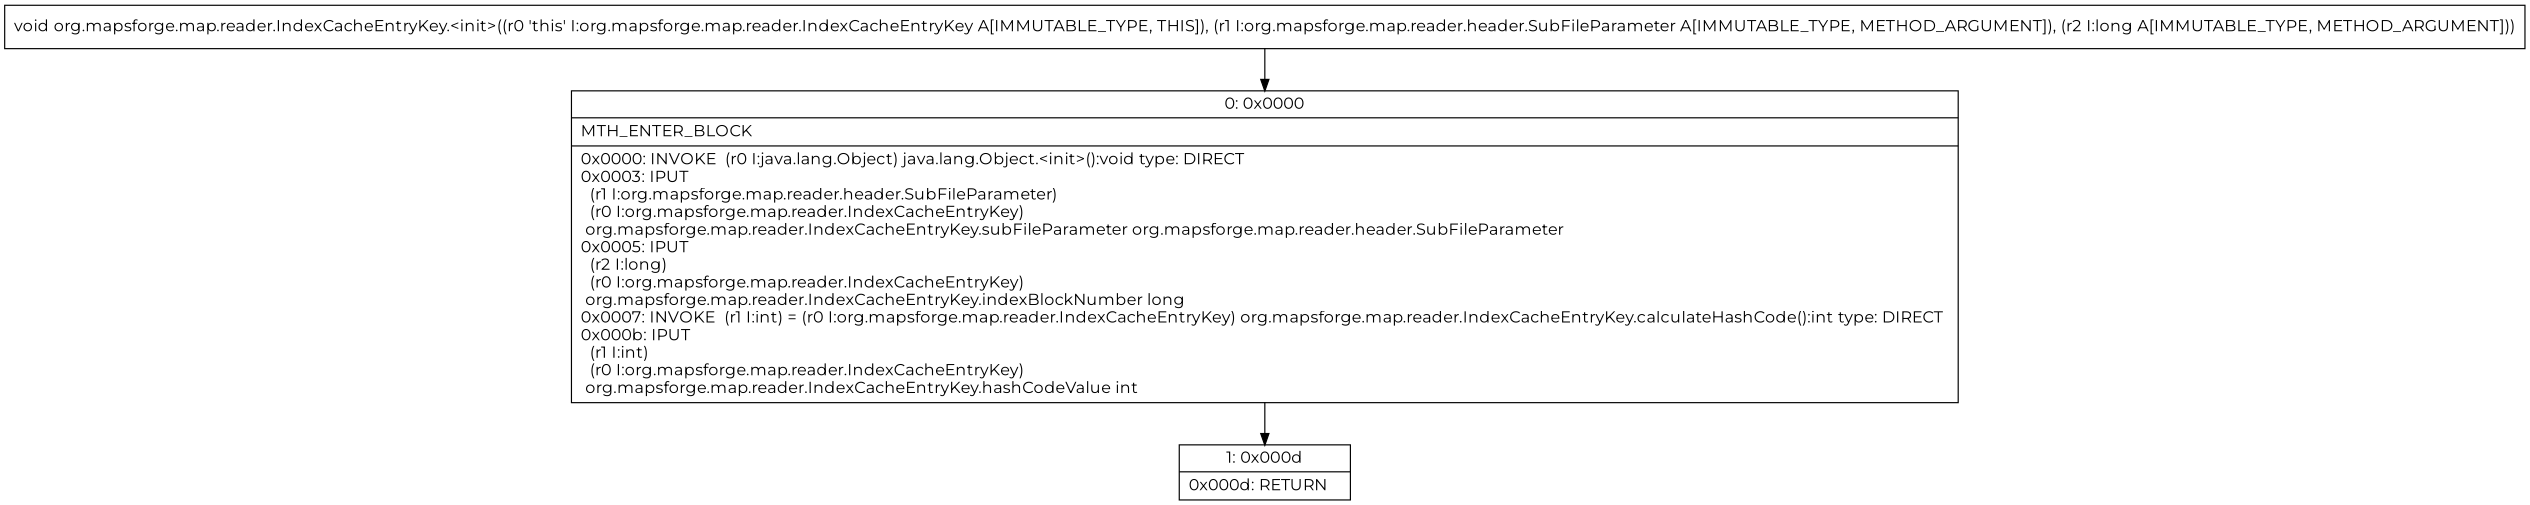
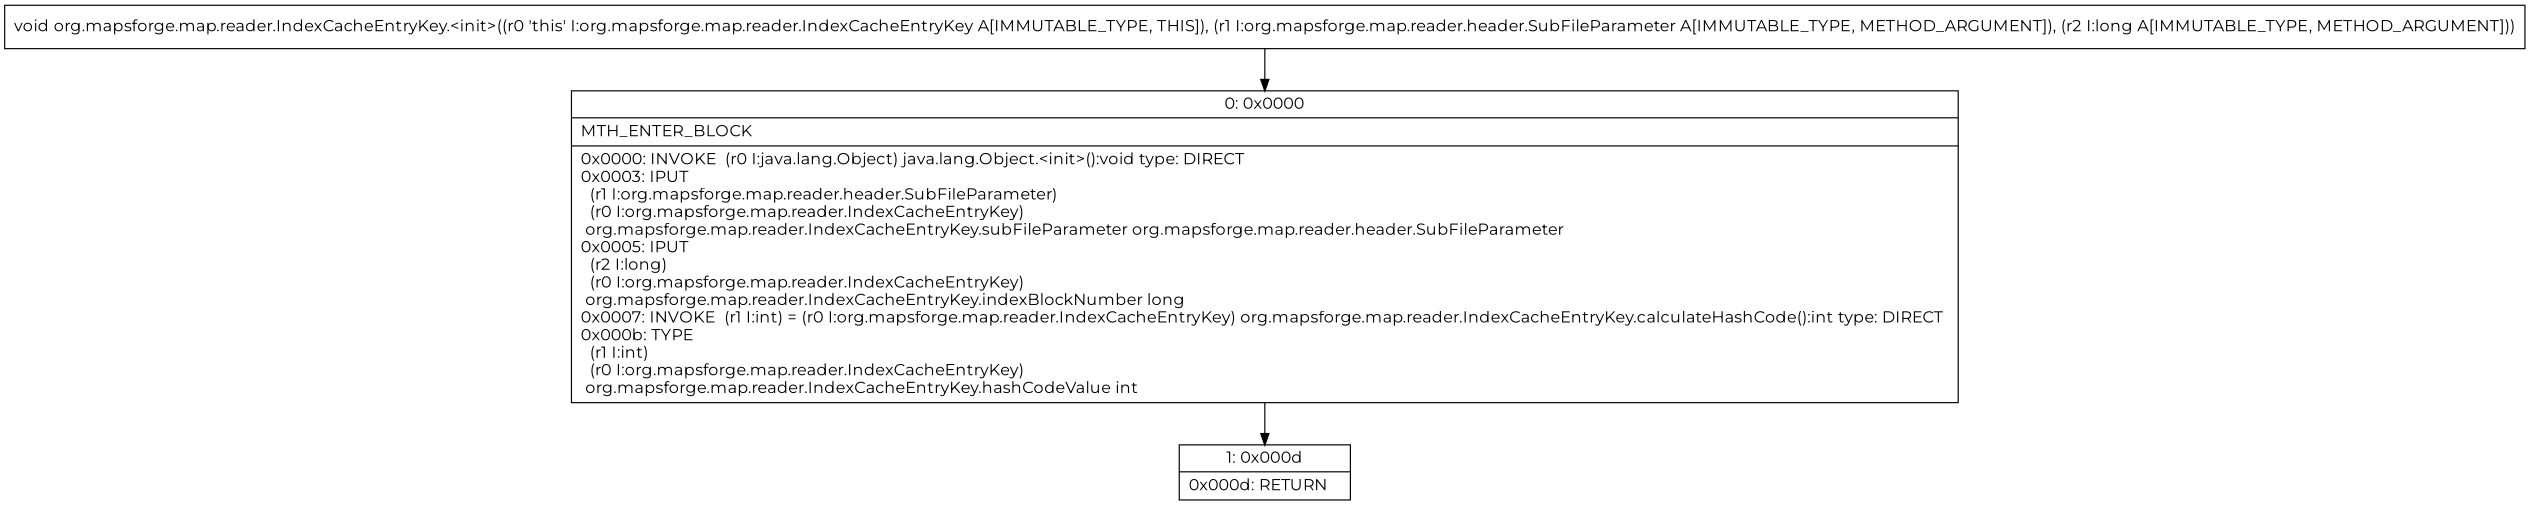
node "0: 0x0000": text "0x000b: IPUT" -> "0x000b: TYPE"
